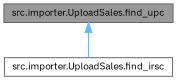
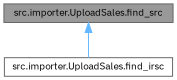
node "src.importer.UploadSales.find_upc": label "src.importer.UploadSales.find_upc" -> "src.importer.UploadSales.find_src"
